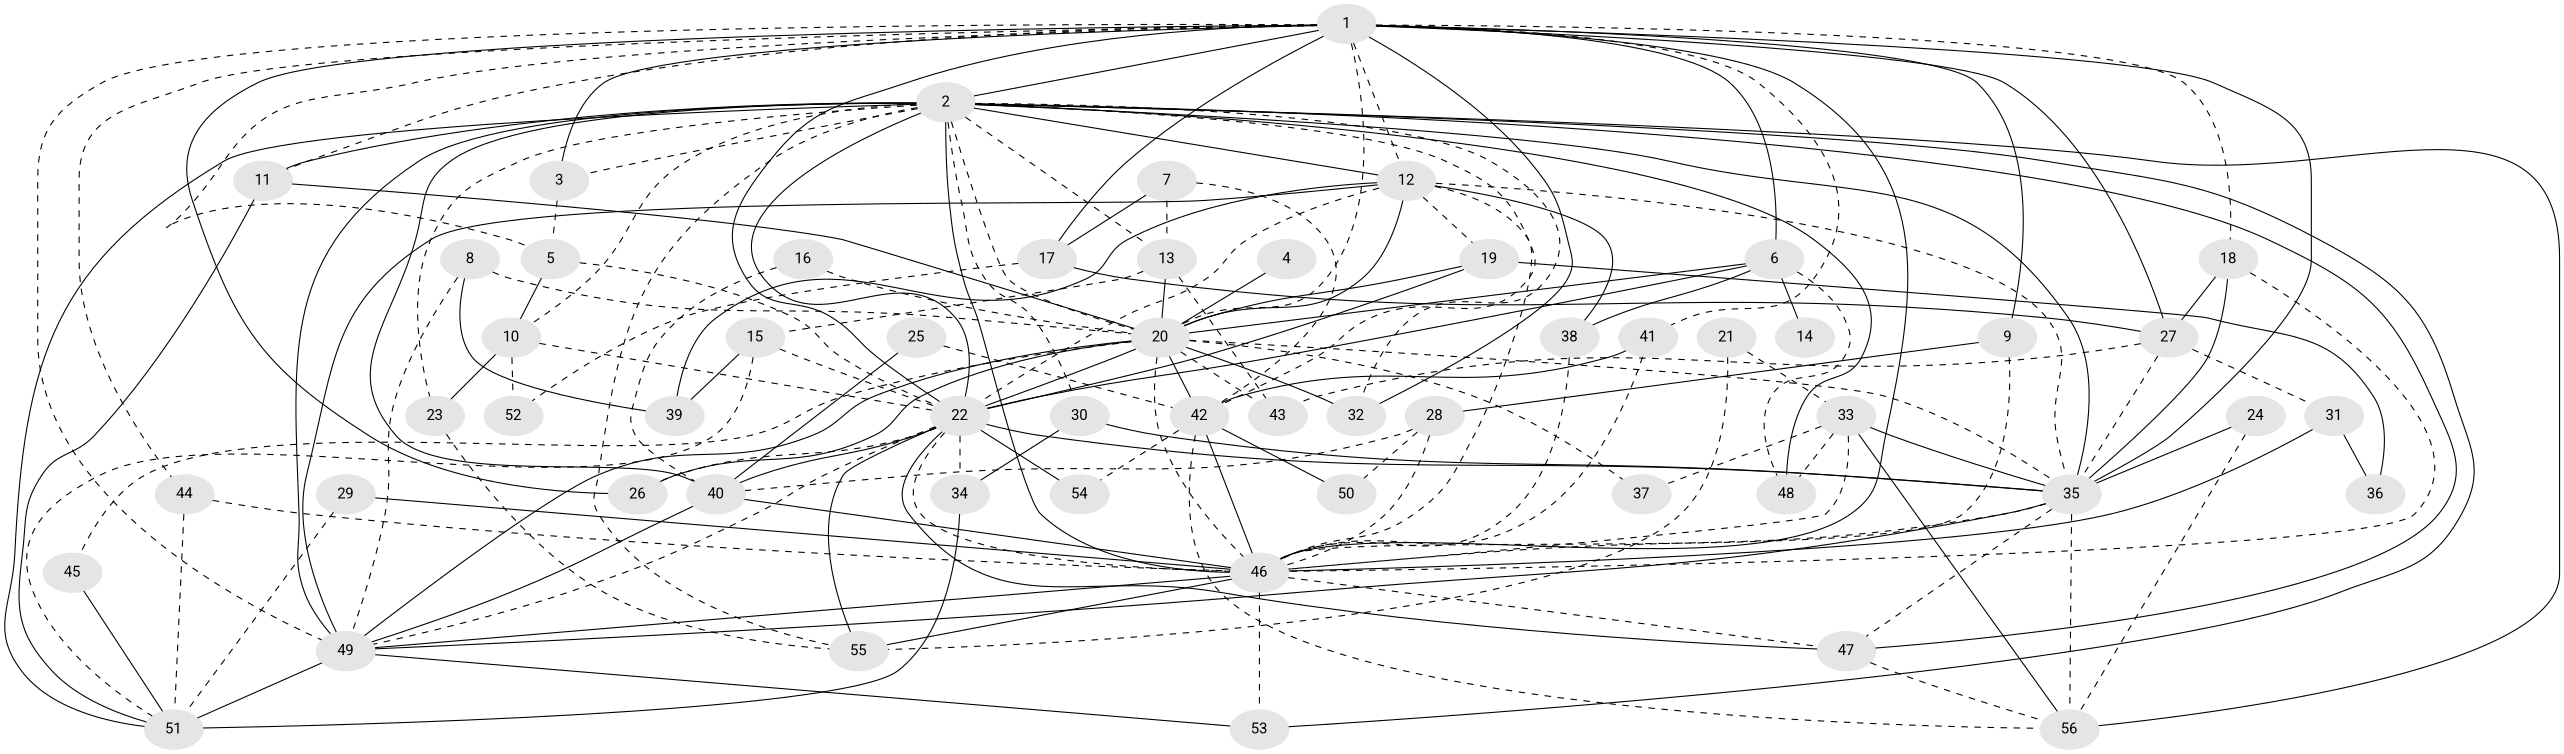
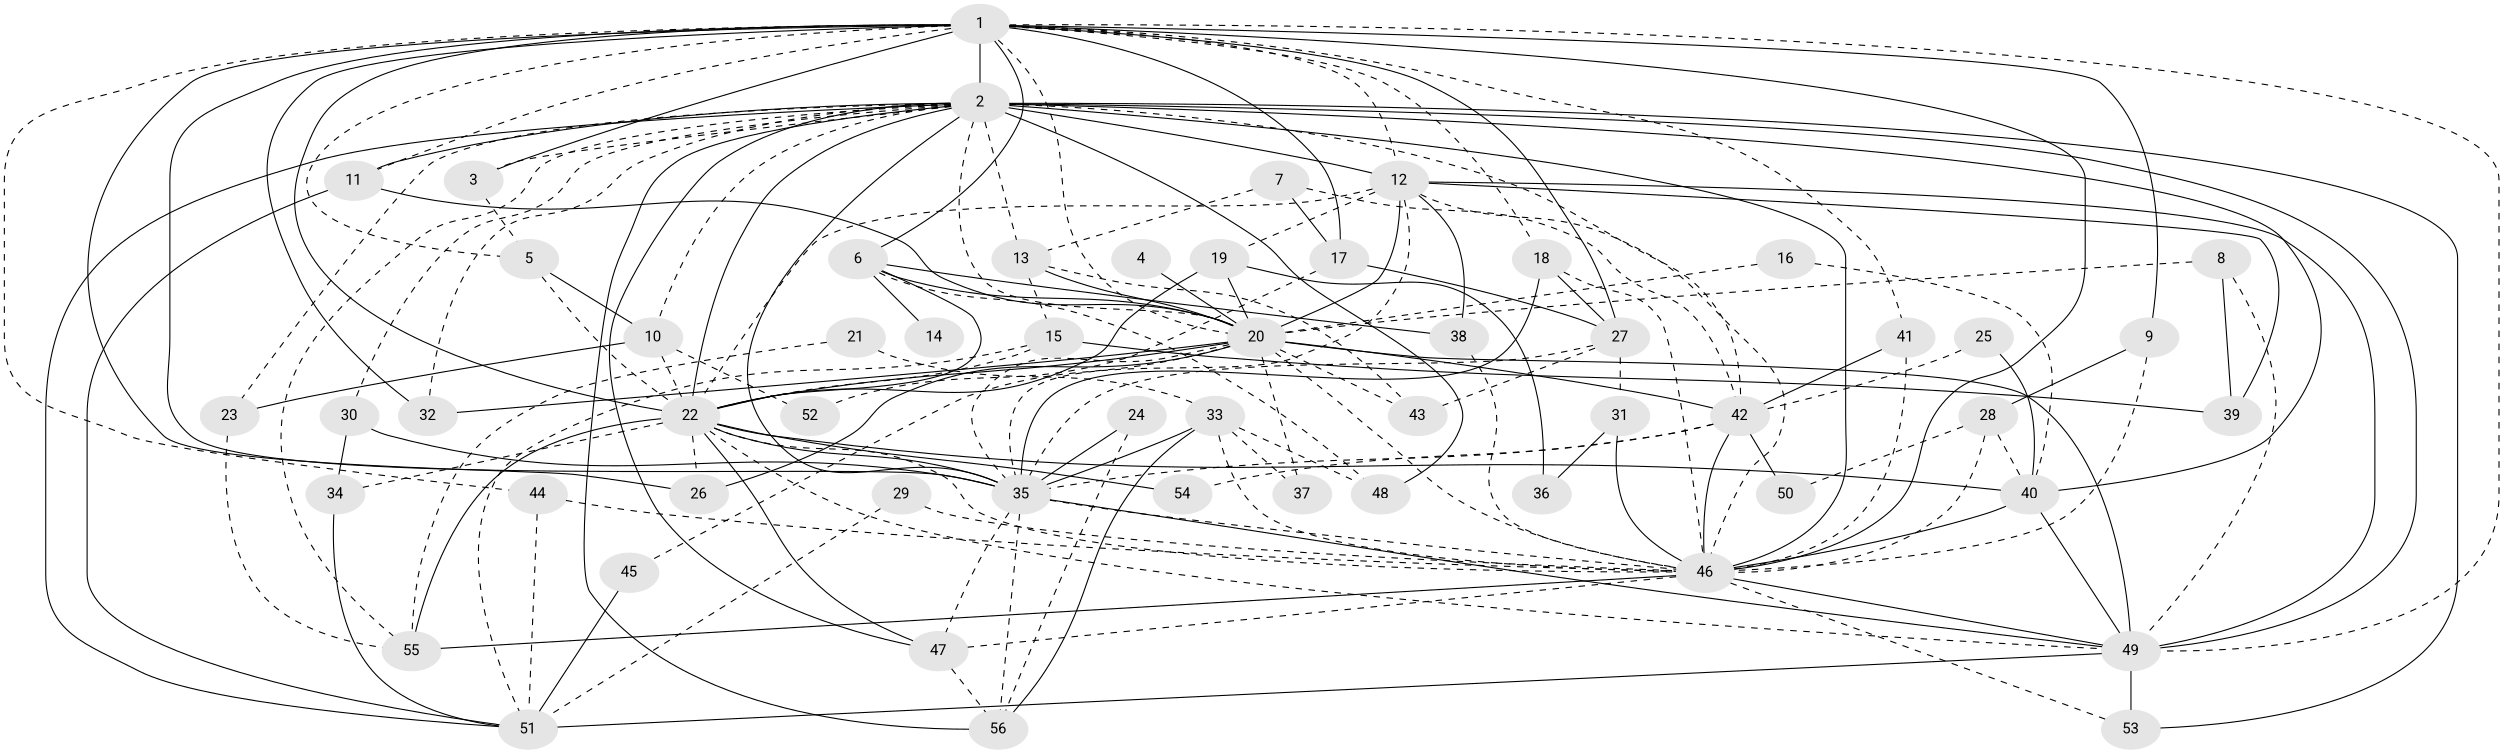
edge "29" -- "46": style solid -> dashed
edge "42" -- "56": now "42" -- "35"
